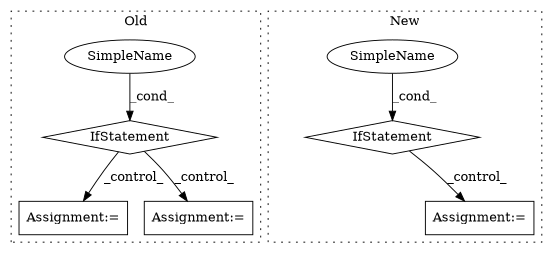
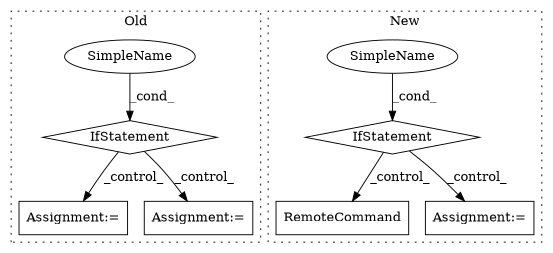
node "RemoteCommand": added
